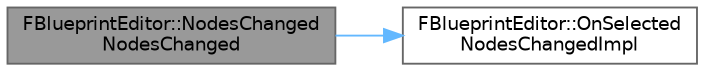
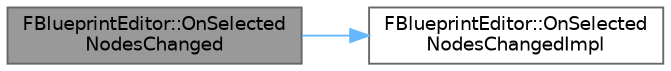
node "FBlueprintEditor::NodesChanged NodesChanged": label "FBlueprintEditor::NodesChanged NodesChanged" -> "FBlueprintEditor::OnSelected NodesChanged"
